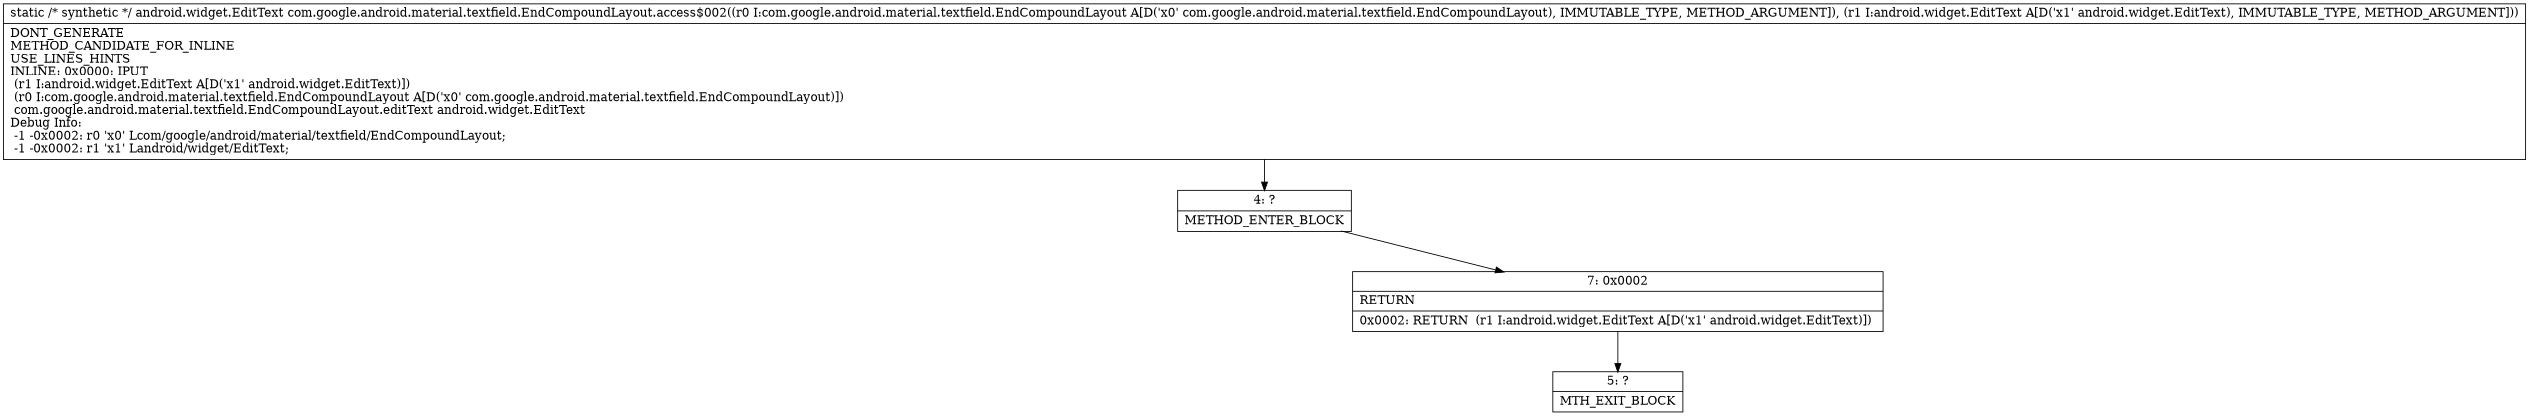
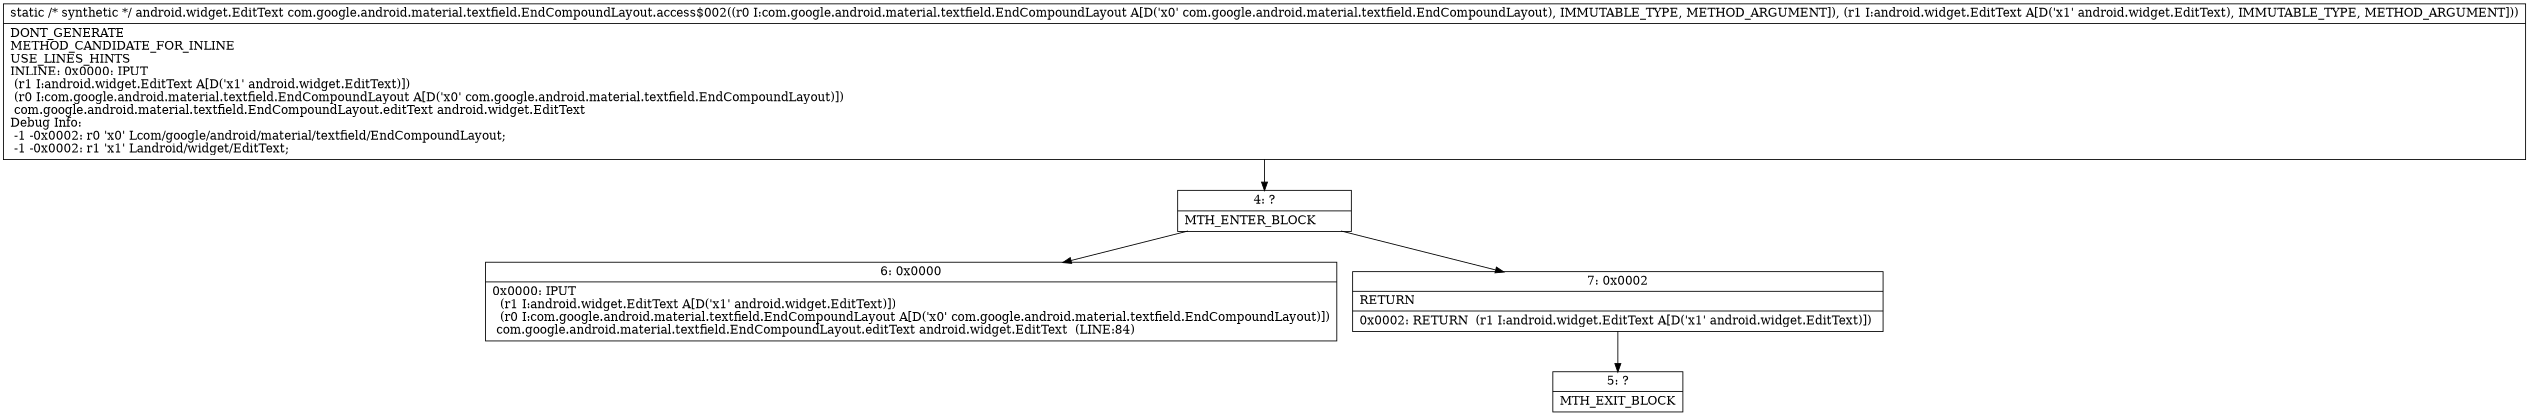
node "4: ?": text "METHOD_ENTER_BLOCK" -> "MTH_ENTER_BLOCK"
node "6: 0x0000": added
